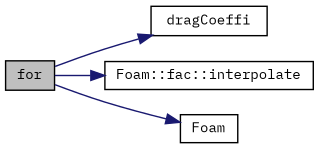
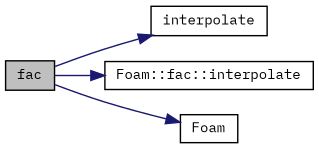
node "dragCoeffi": label "dragCoeffi" -> "interpolate"
node "for": label "for" -> "fac"
